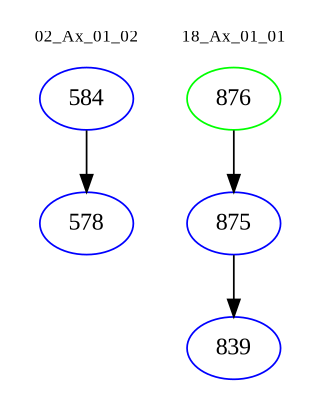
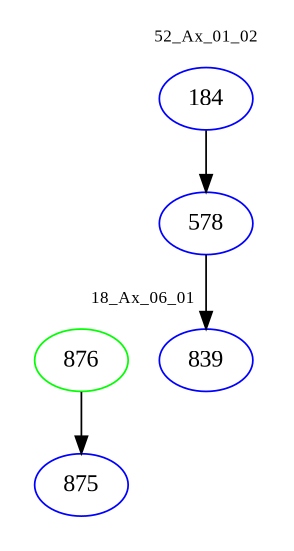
cluster "02_Ax_01_02": label "02_Ax_01_02" -> "52_Ax_01_02"
cluster "18_Ax_01_01": label "18_Ax_01_01" -> "18_Ax_06_01"
node "584": label "584" -> "184"
edge "875" -> "839": now "578" -> "839"
